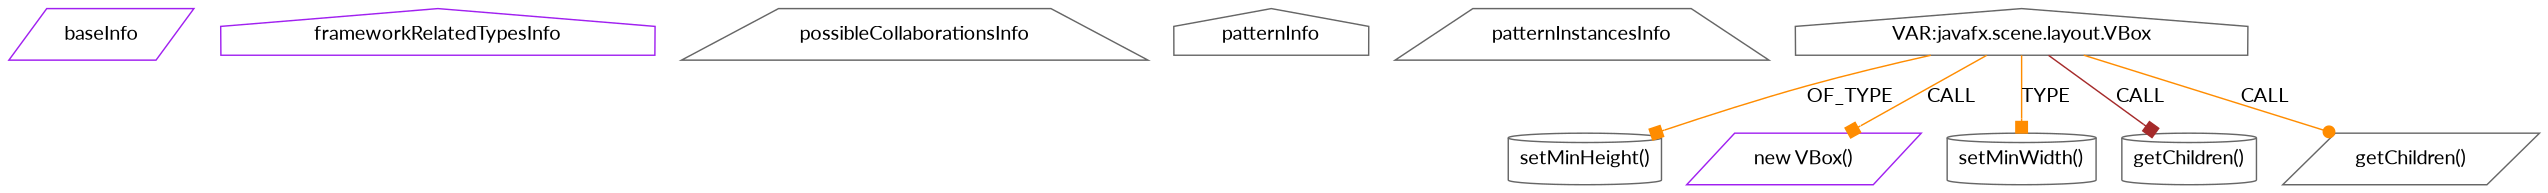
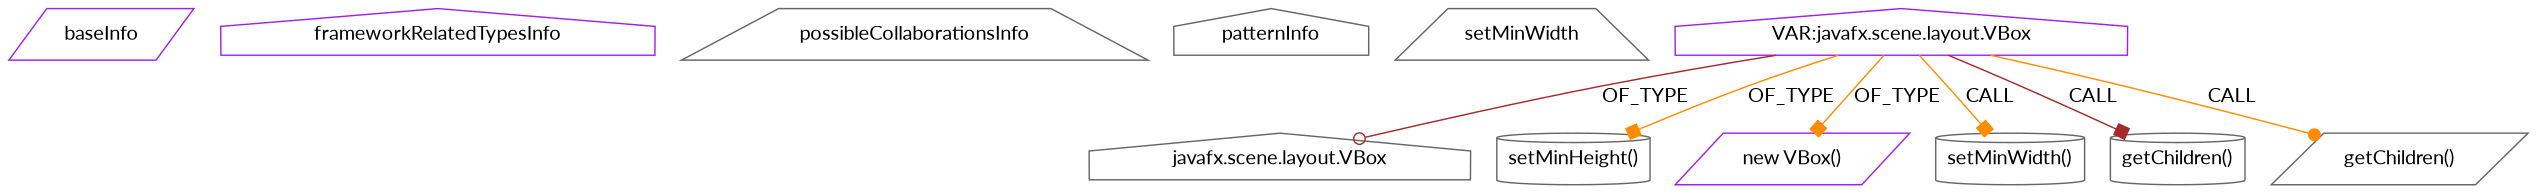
node "patternInstancesInfo": label "patternInstancesInfo" -> "setMinWidth"
node "VAR:javafx.scene.layout.VBox": color gray40 -> purple
edge "VAR:javafx.scene.layout.VBox" -> "new VBox()": label "CALL" -> "OF_TYPE"
edge "VAR:javafx.scene.layout.VBox" -> "setMinWidth()": label "TYPE" -> "CALL"
node "javafx.scene.layout.VBox": added
